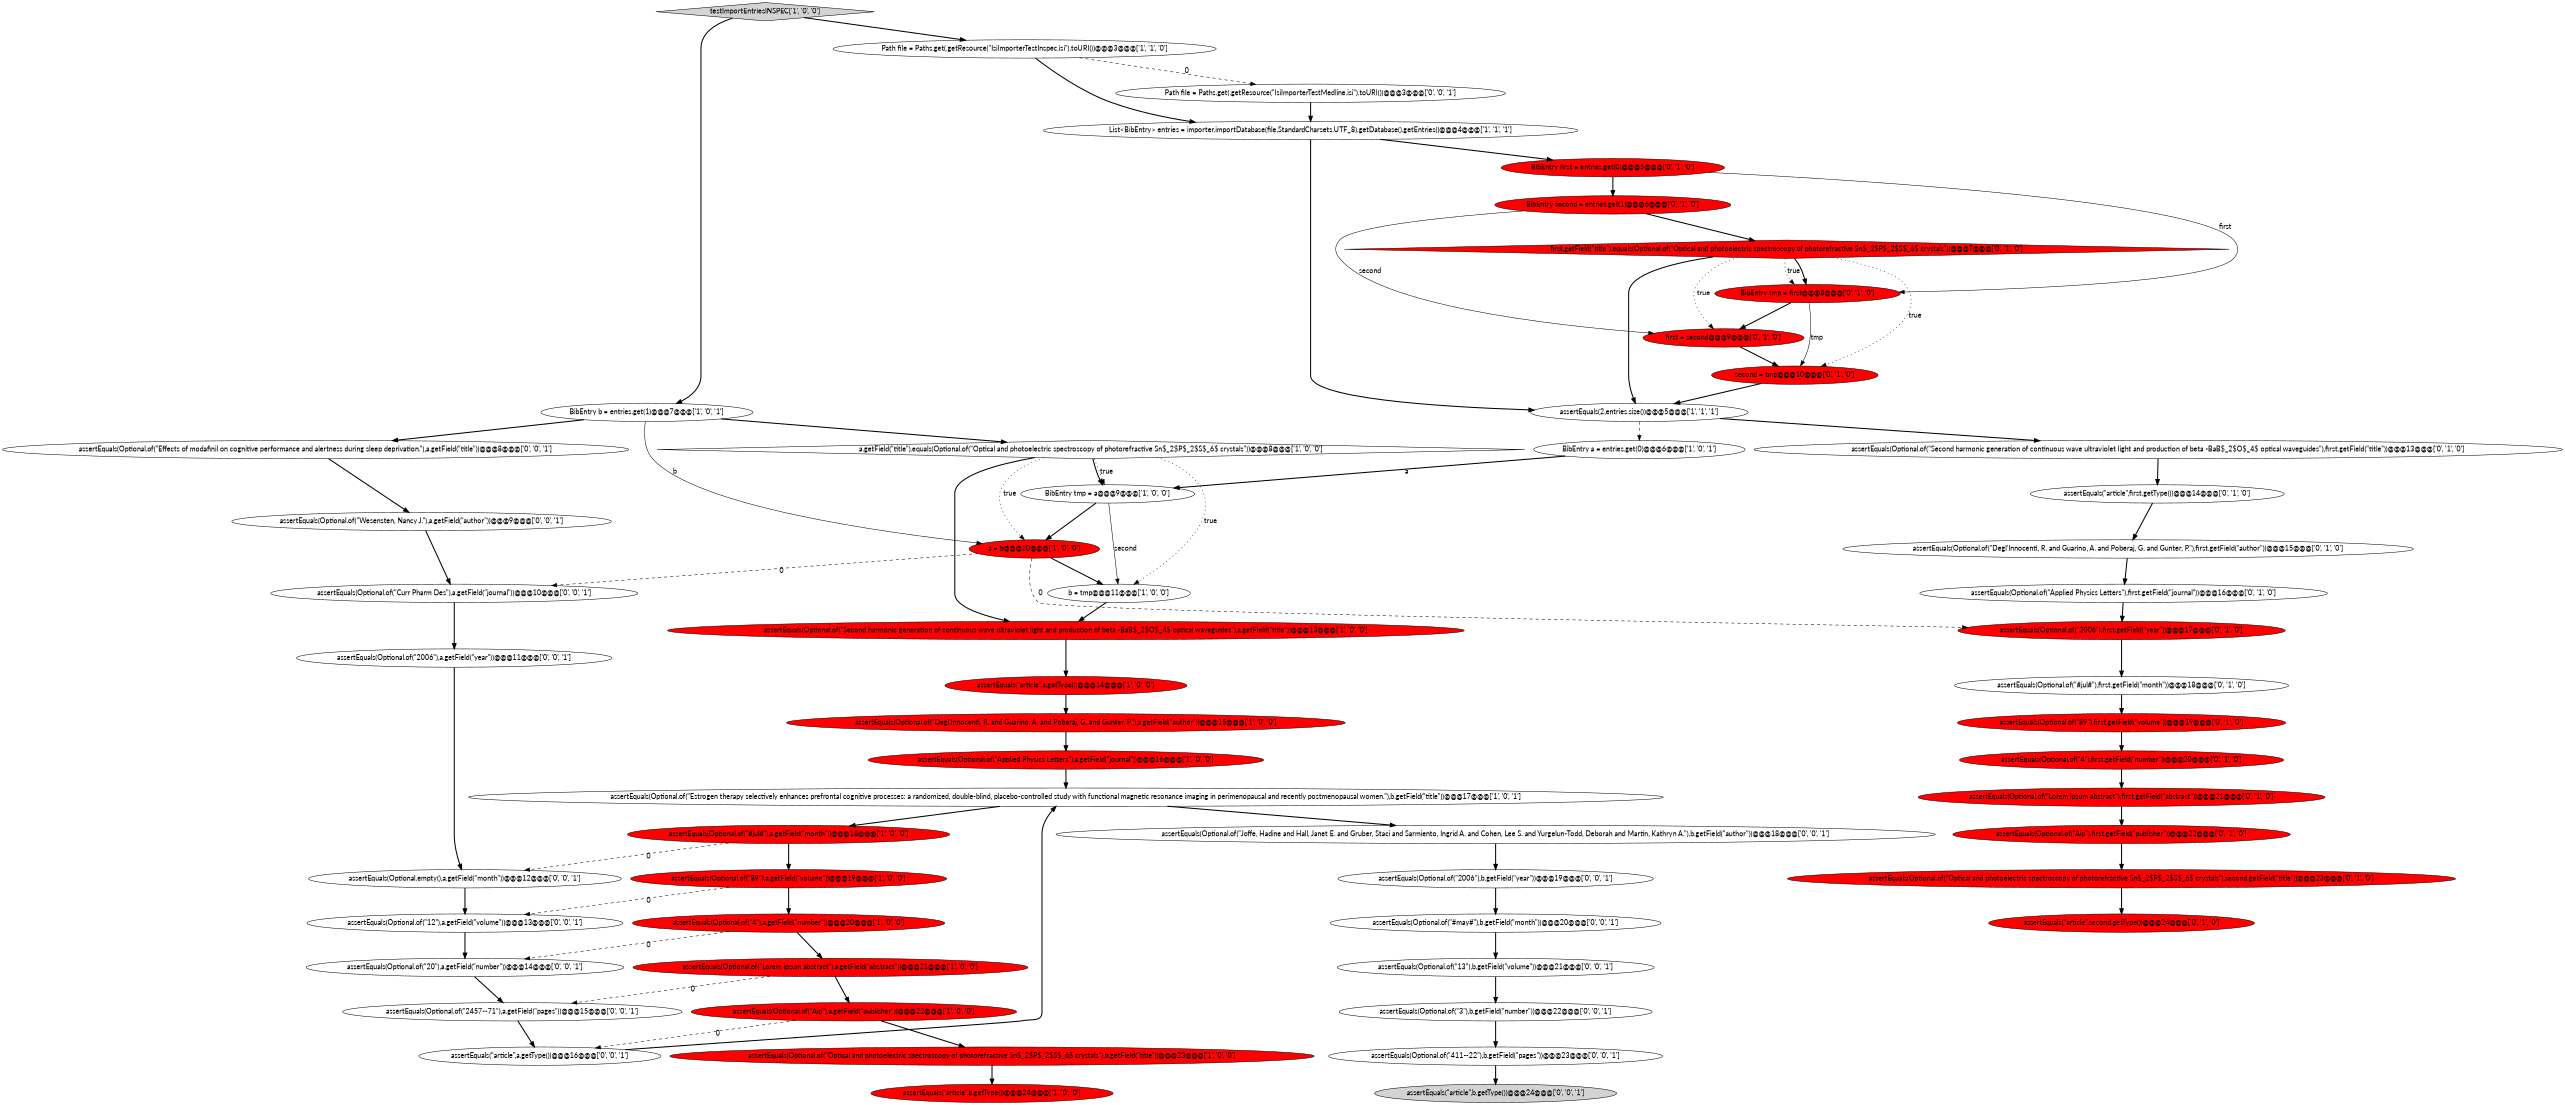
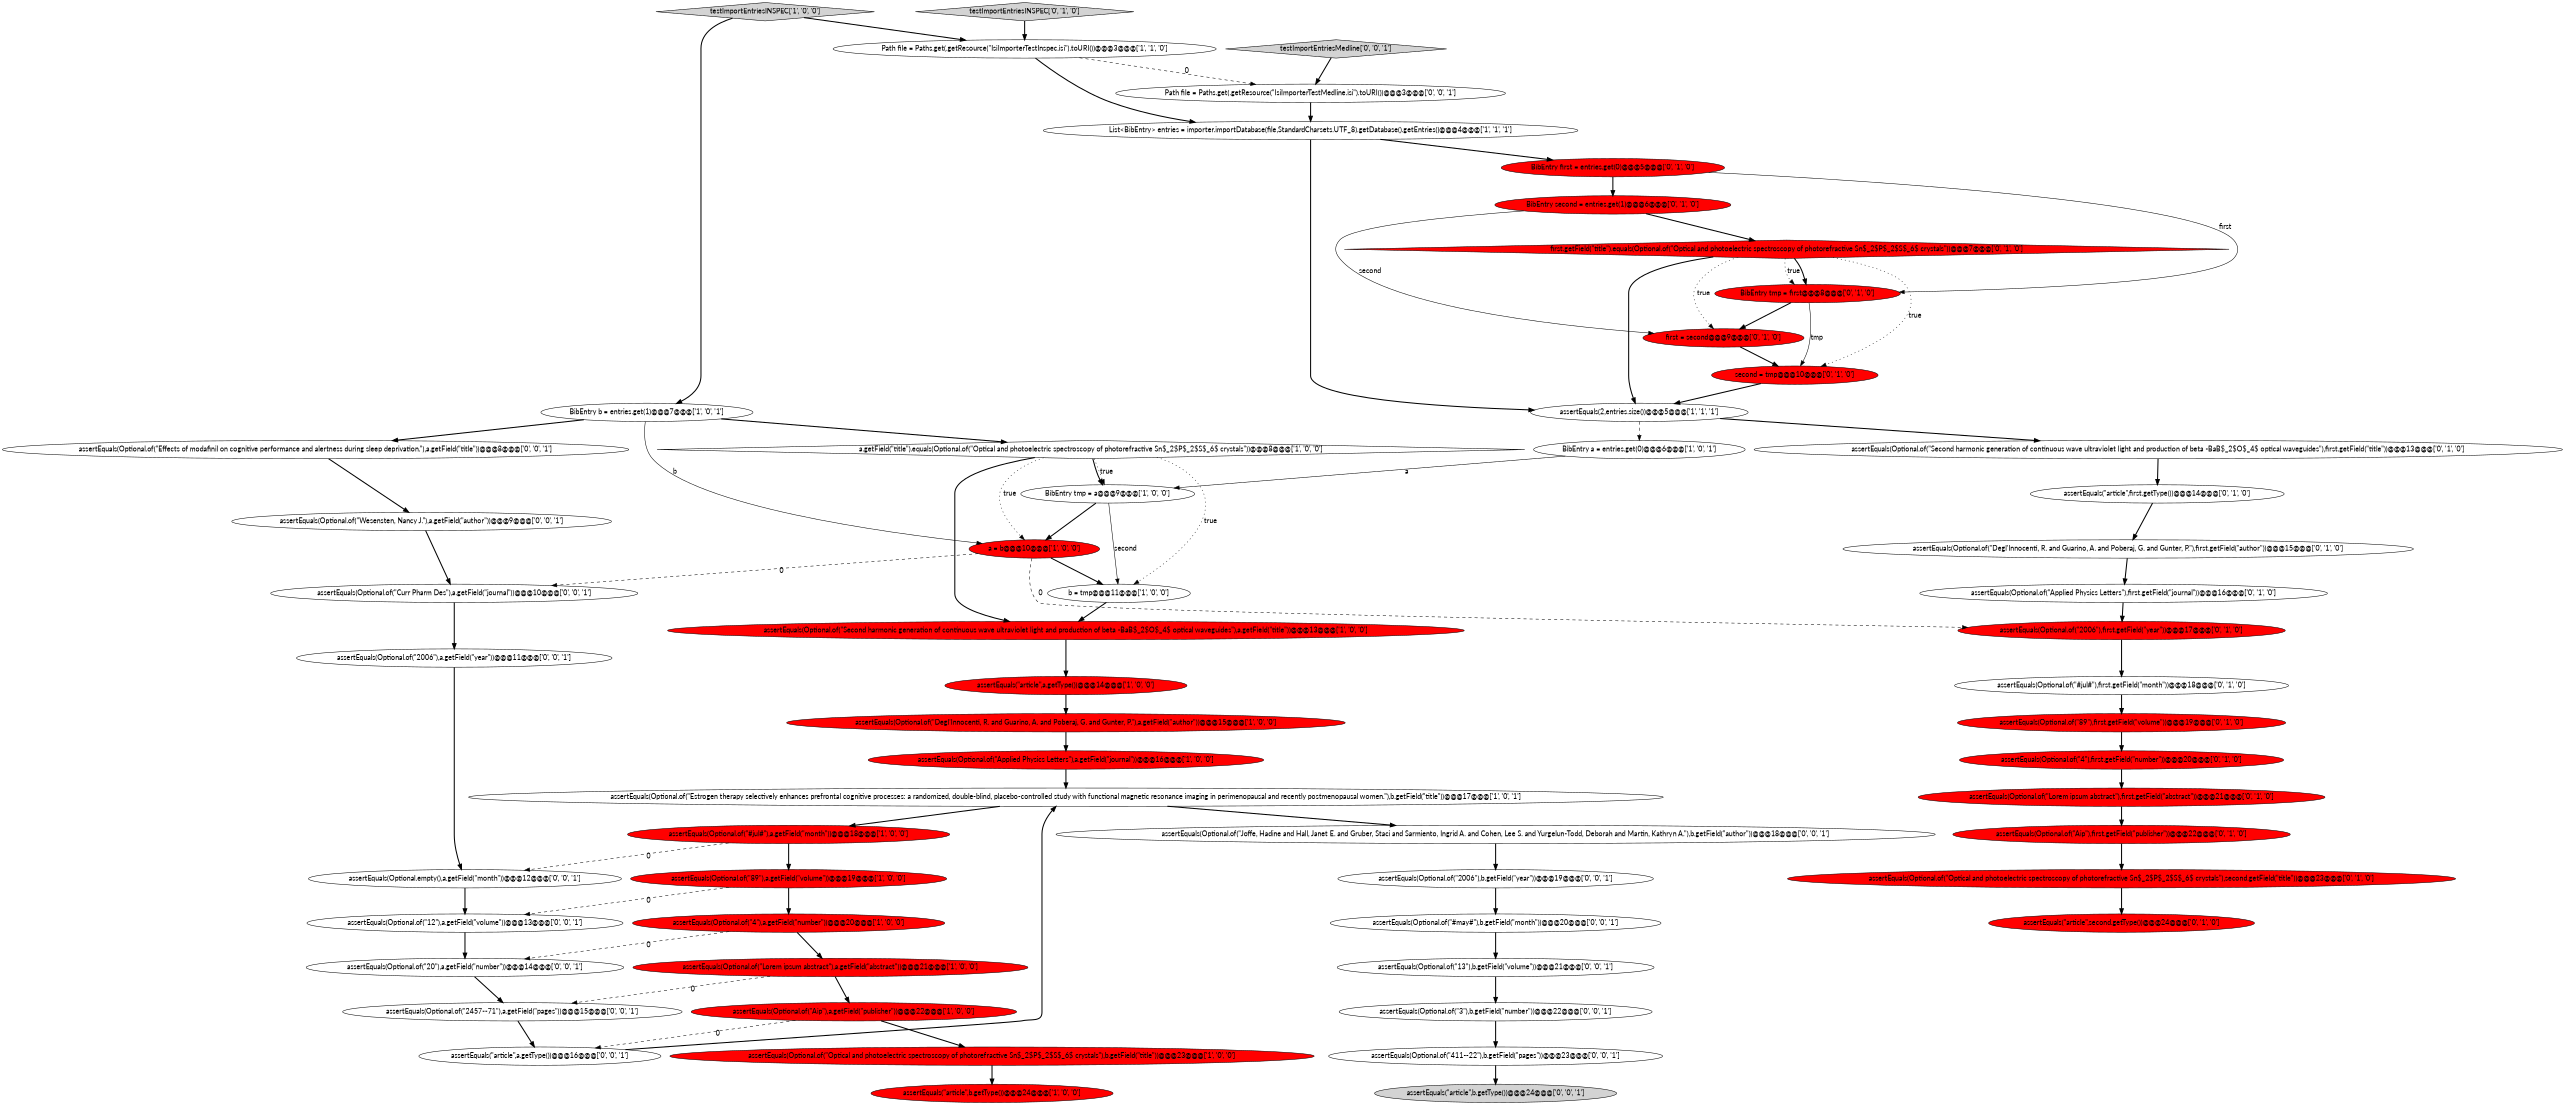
node "testImportEntriesINSPEC['0', '1', '0']": added
node "testImportEntriesMedline['0', '0', '1']": added
edge "BibEntry a = entries.get(0)@@@6@@@['1', '0', '1']" -> "BibEntry tmp = a@@@9@@@['1', '0', '0']": style bold -> solid
